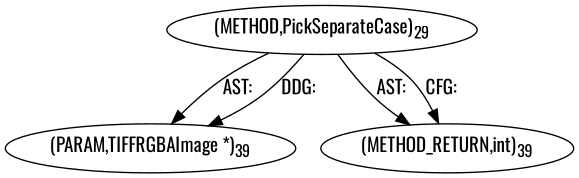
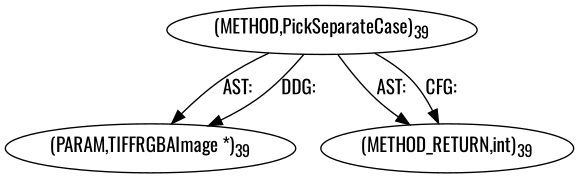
node "(METHOD,PickSeparateCase)": text "29" -> "39"
